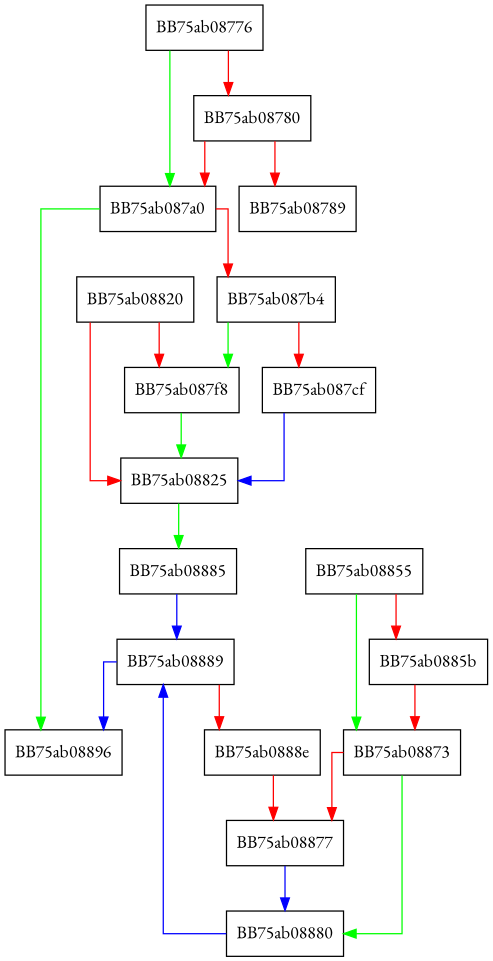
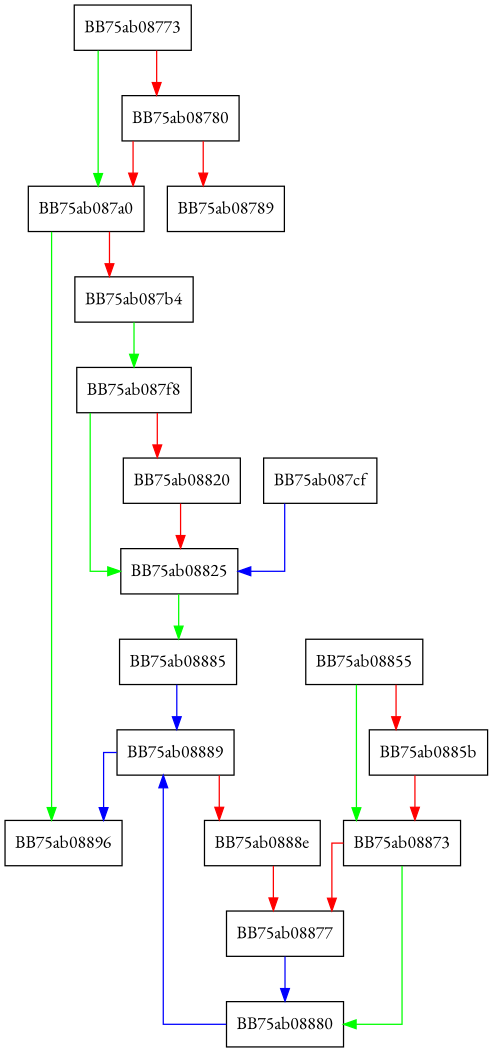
node "BB75ab08776": label "BB75ab08776" -> "BB75ab08773"
edge "BB75ab08820" -> "BB75ab087f8": reversed
edge "BB75ab087b4" -> "BB75ab087cf": removed
